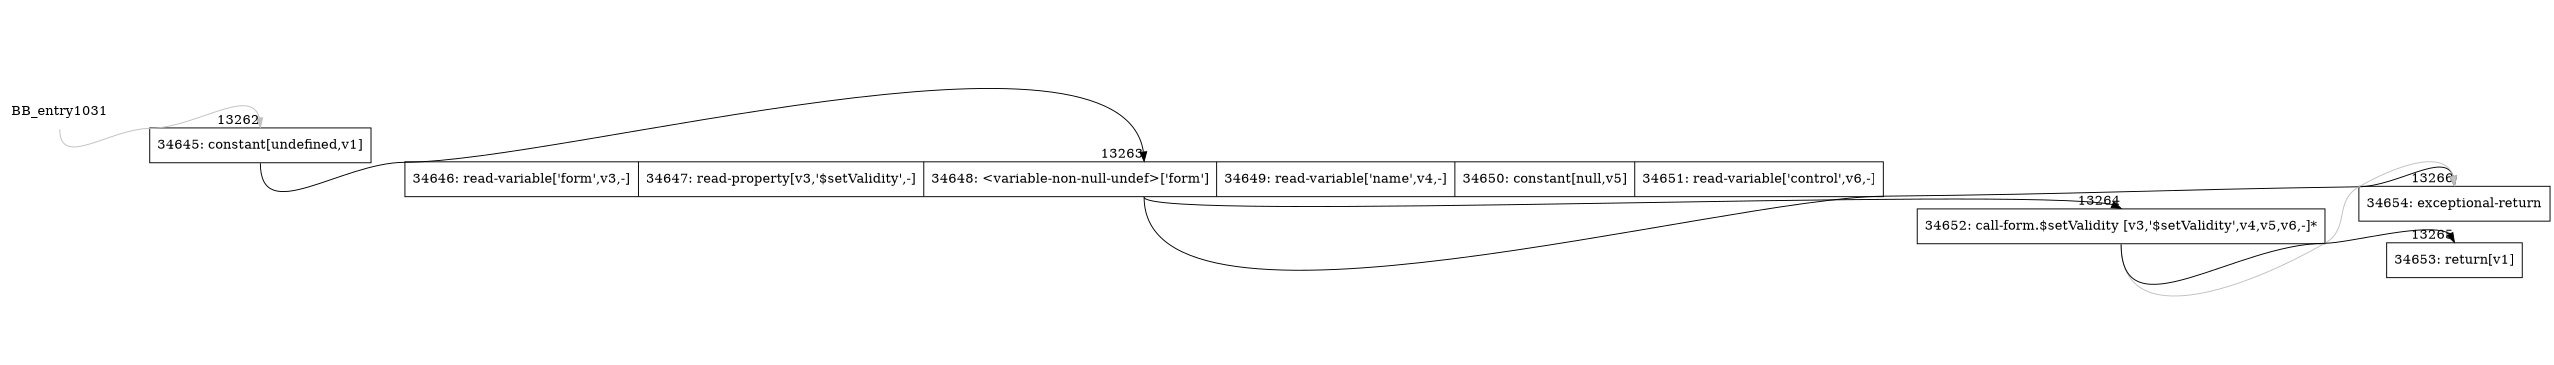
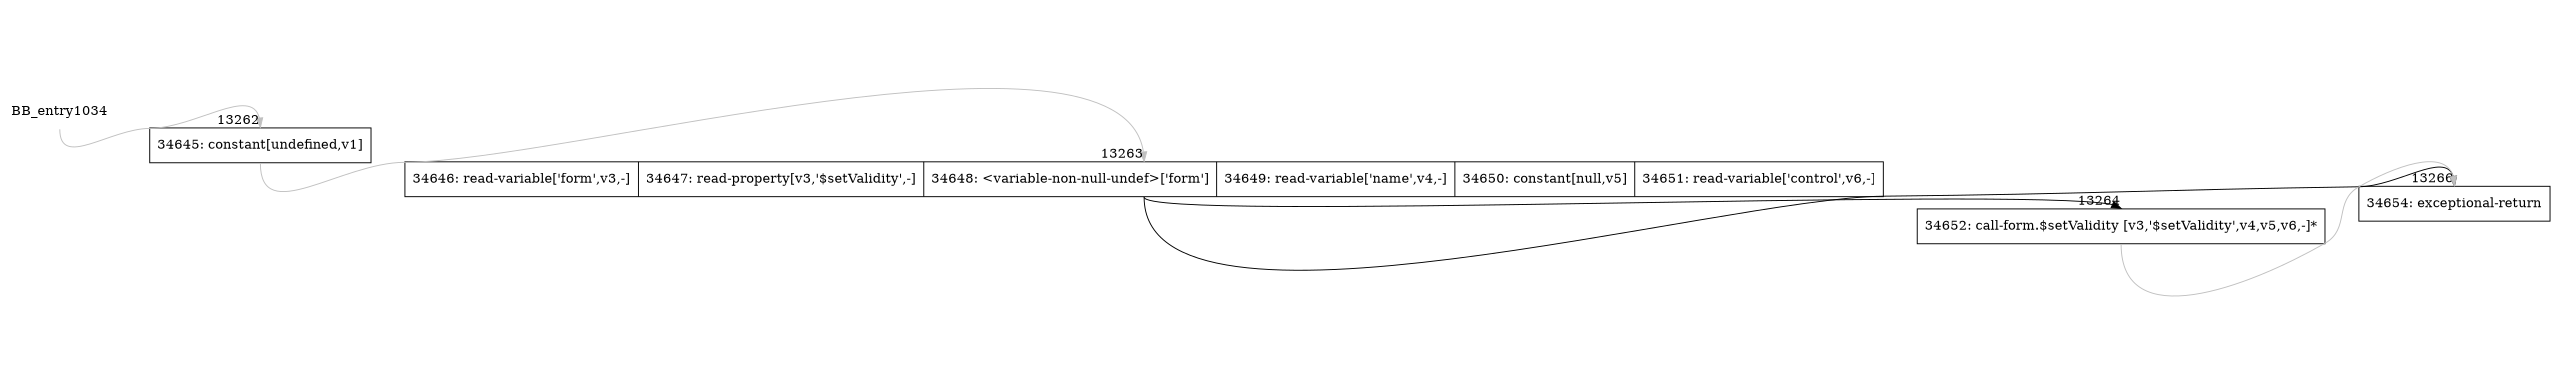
node "BB_entry1031": label "BB_entry1031" -> "BB_entry1034"
edge "34645: constant[undefined,v1]" -> "34646: read-variable['form',v3,-]": color black -> gray
node "34653: return[v1]": removed
